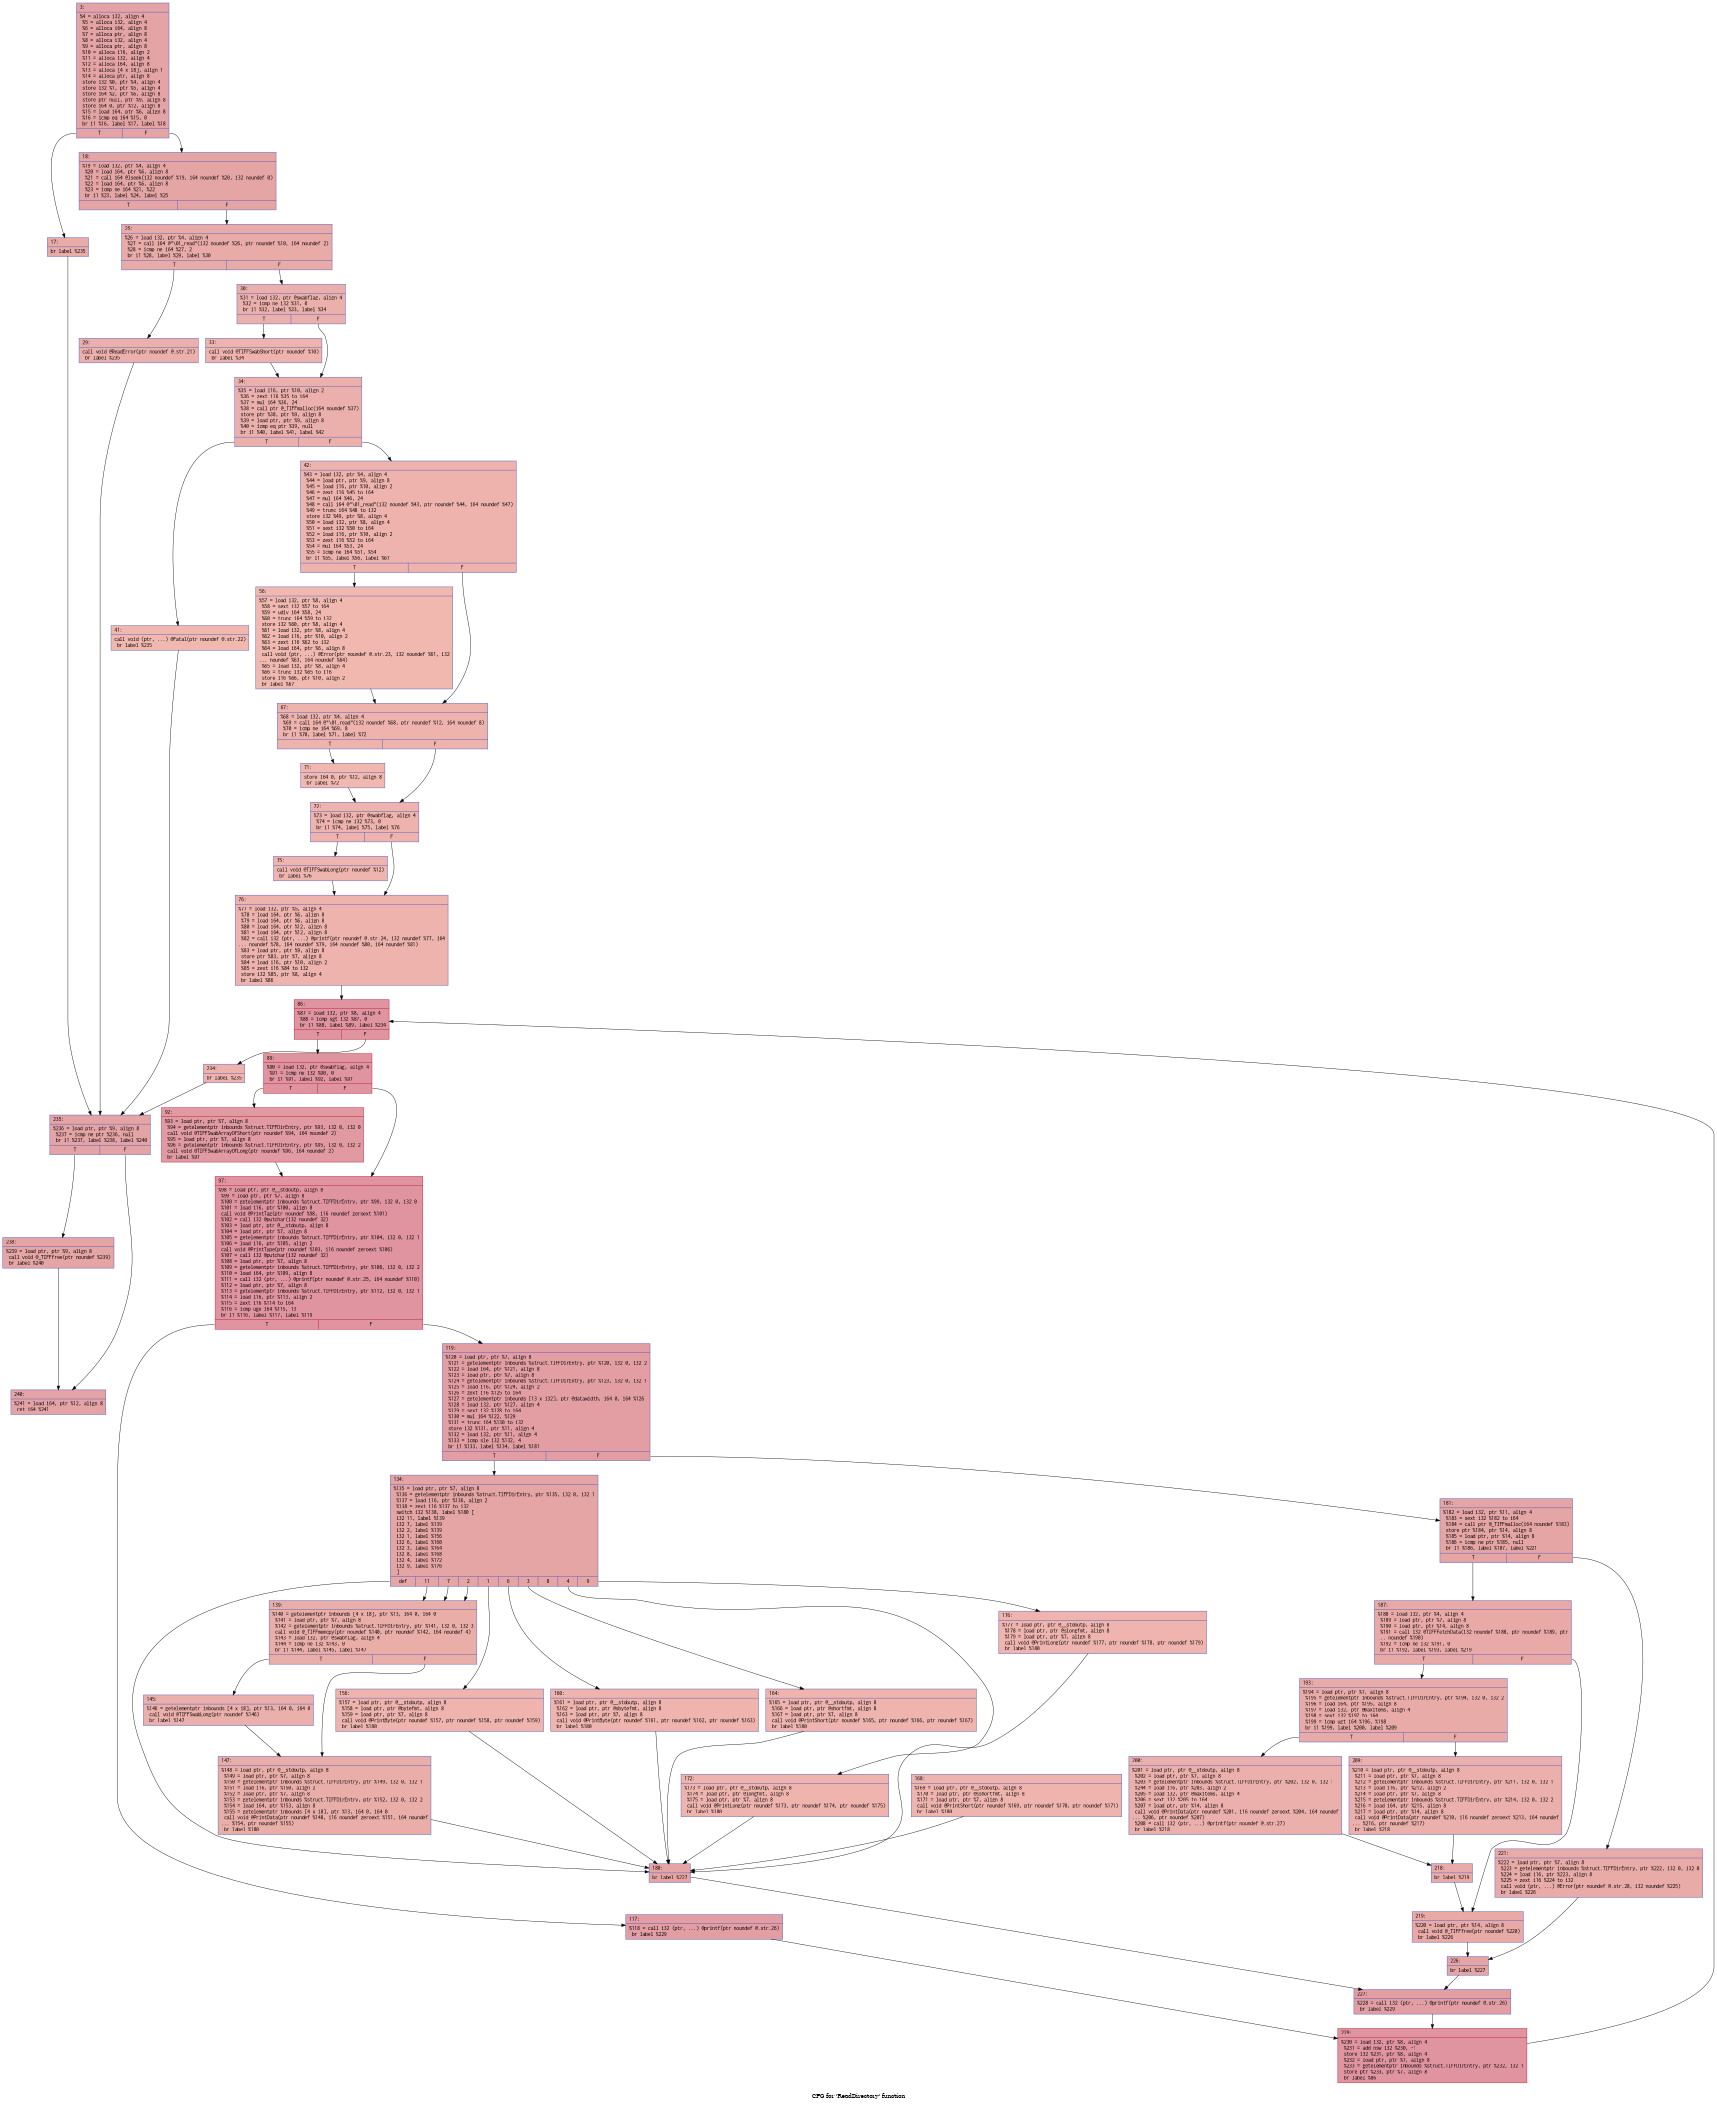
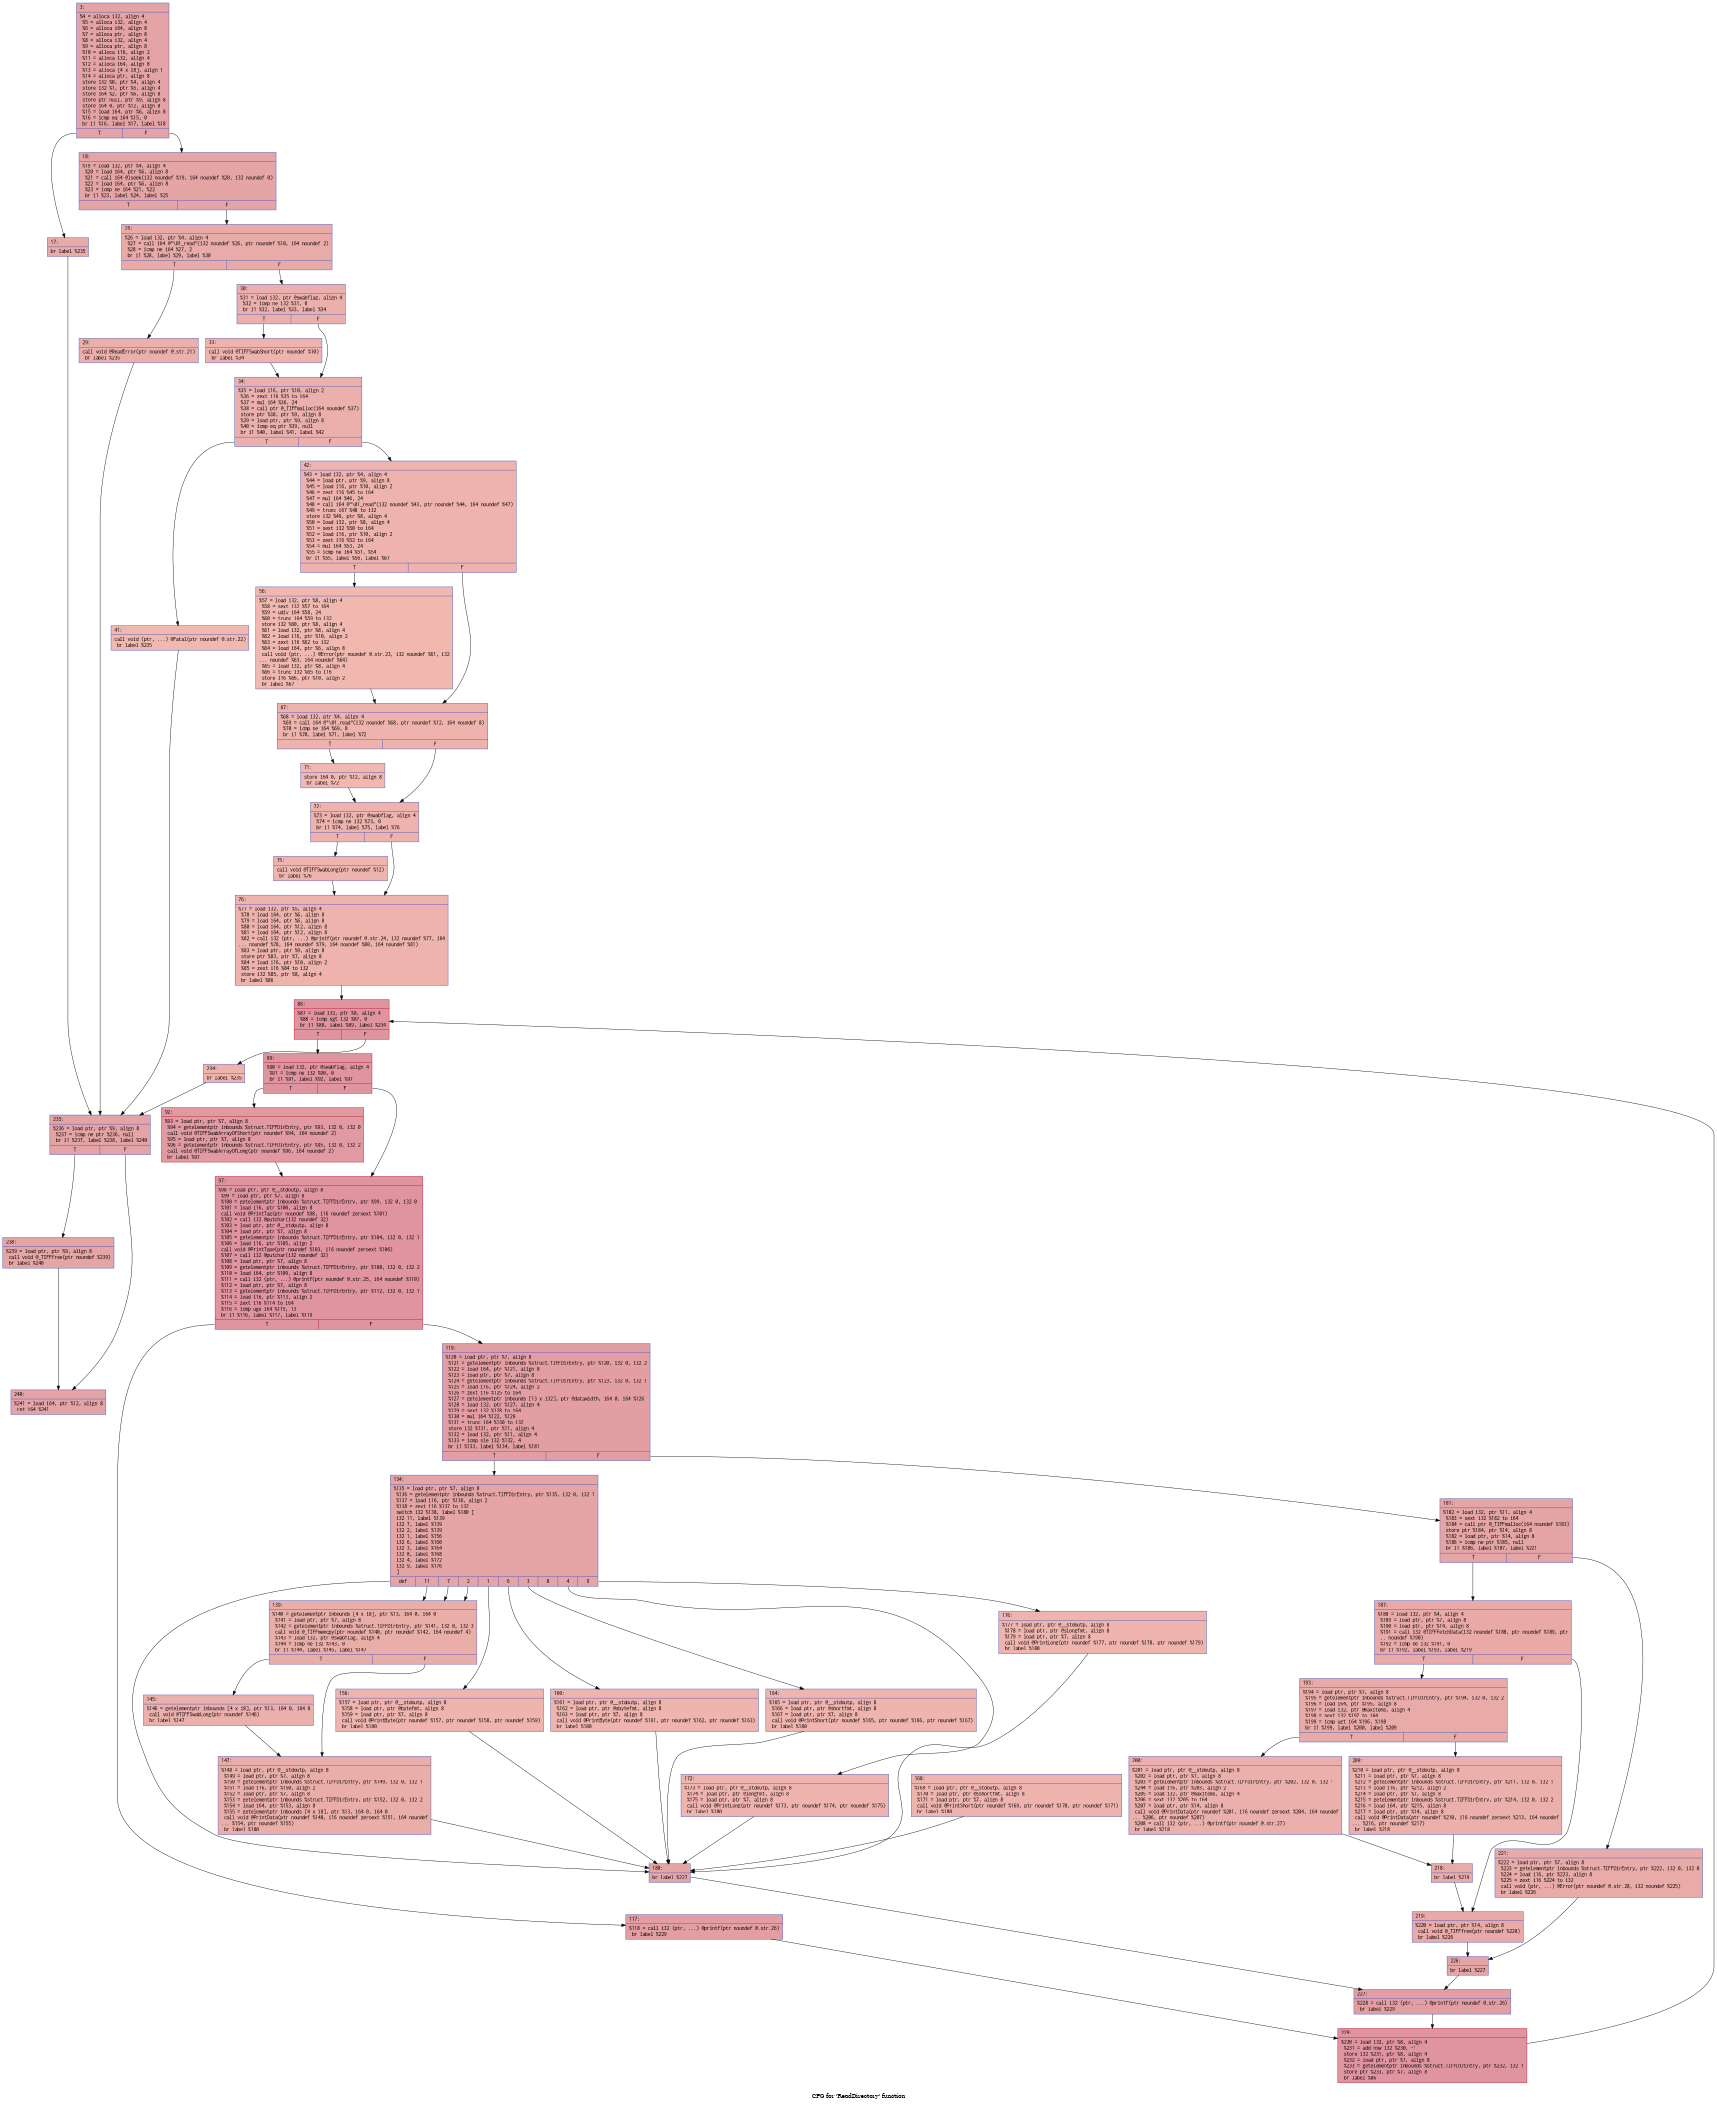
node "42:": text "%49 = trunc i64 %48 to i32" -> "%49 = trunc i67 %48 to i32"
node "181:": text "%185 = load ptr, ptr %14, align 8" -> "%182 = load ptr, ptr %14, align 8"
